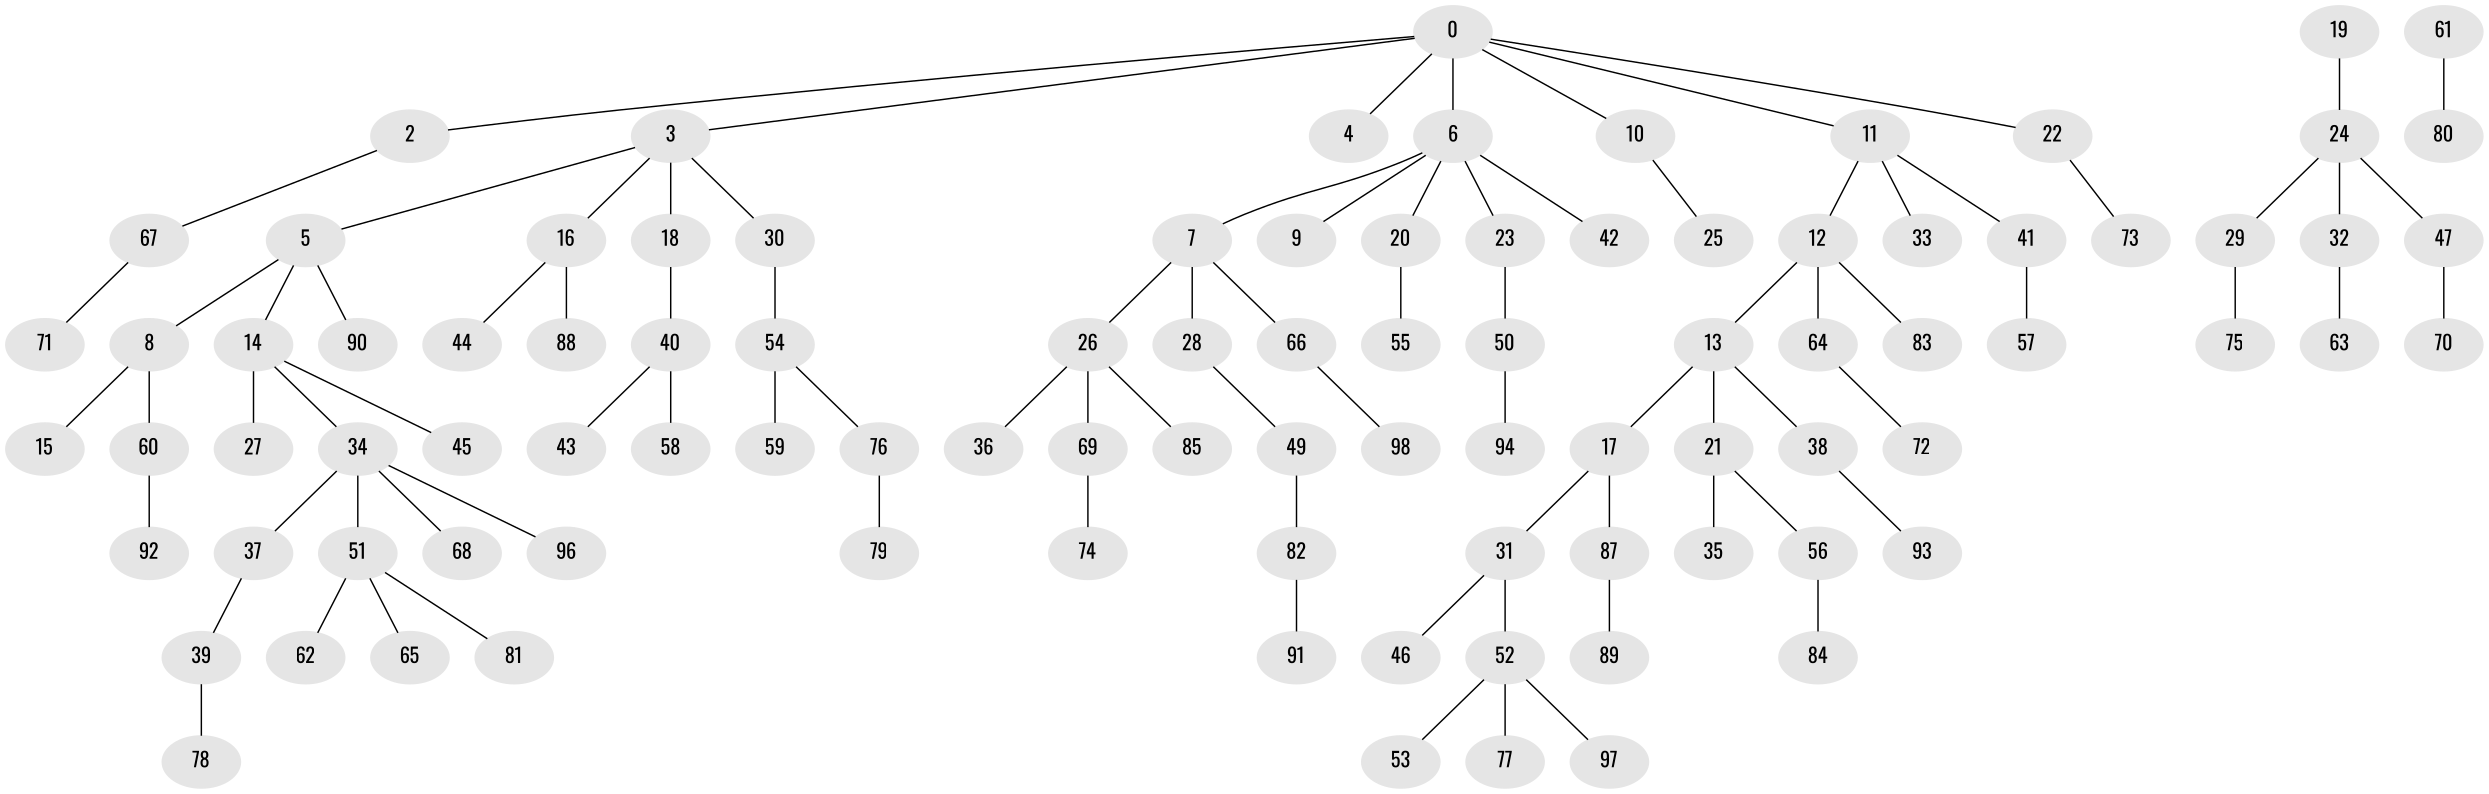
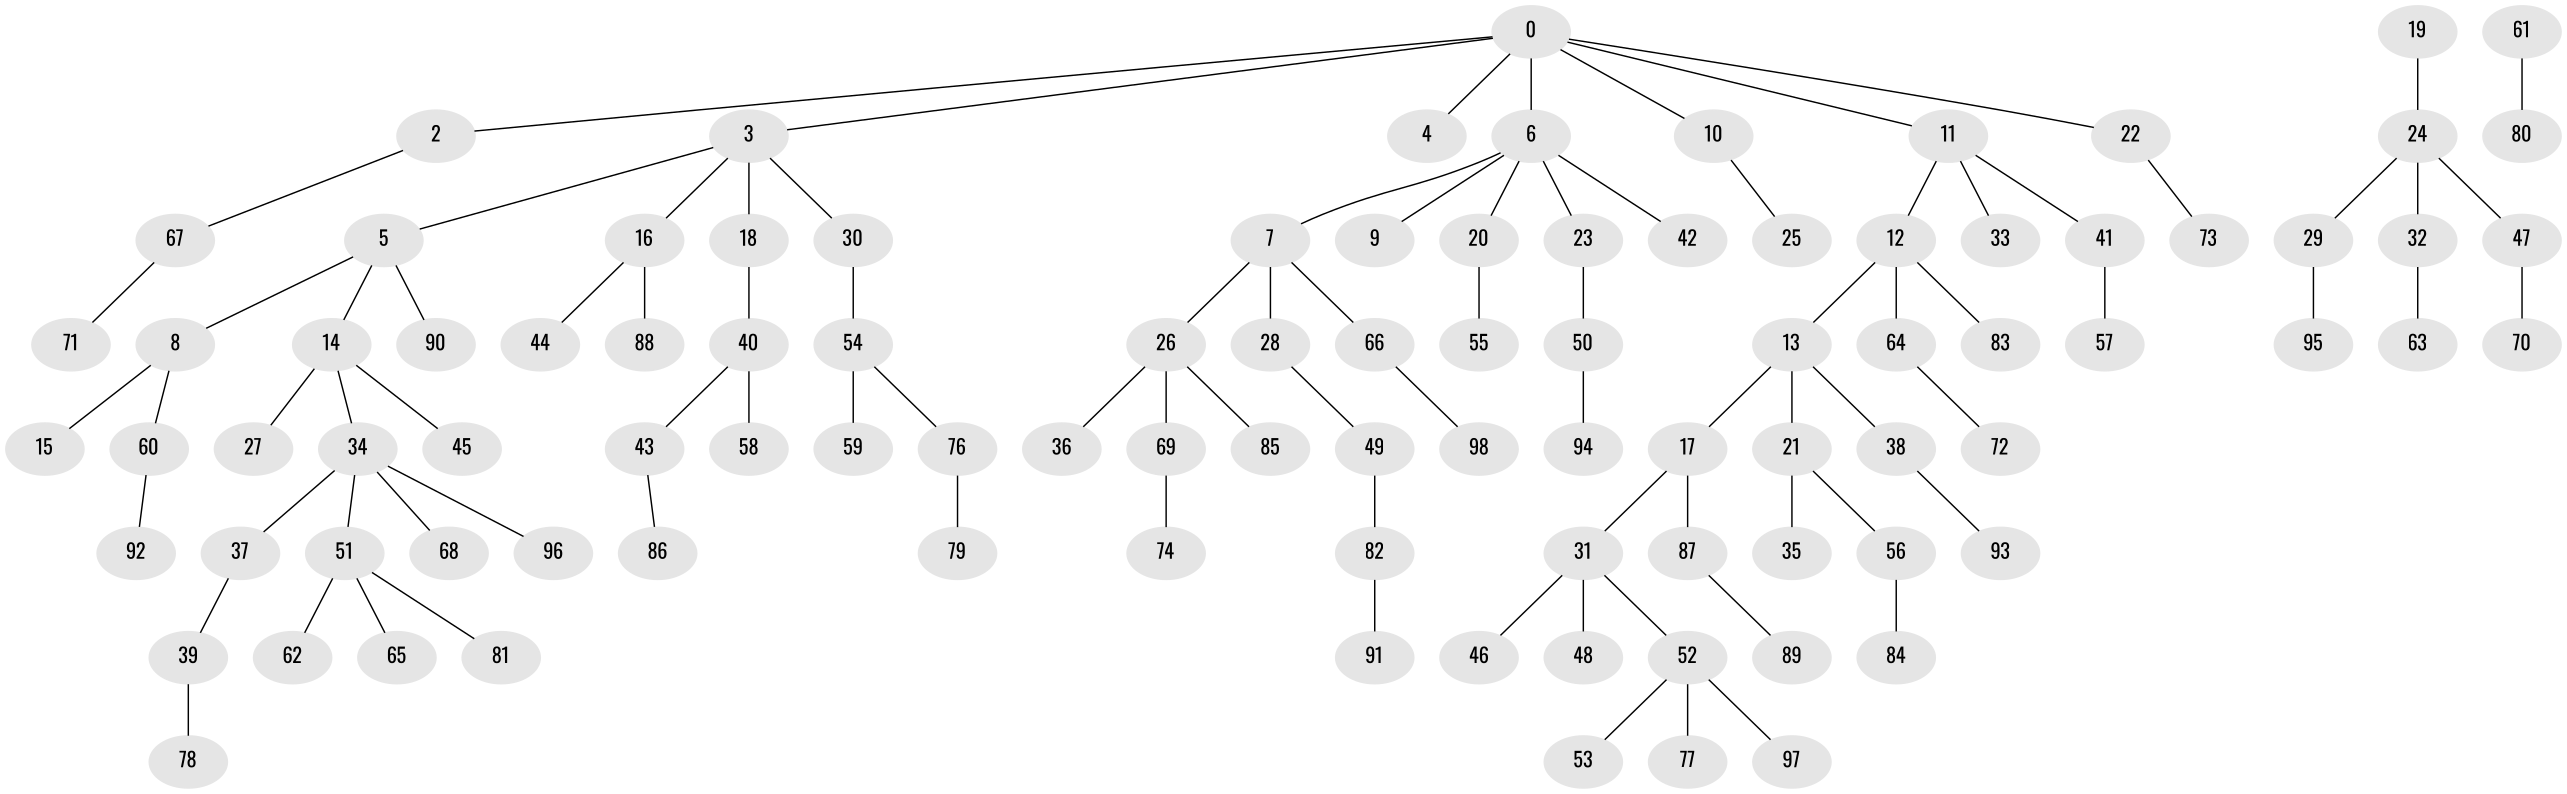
node "75": label "75" -> "95"
node "86": added
node "48": added
